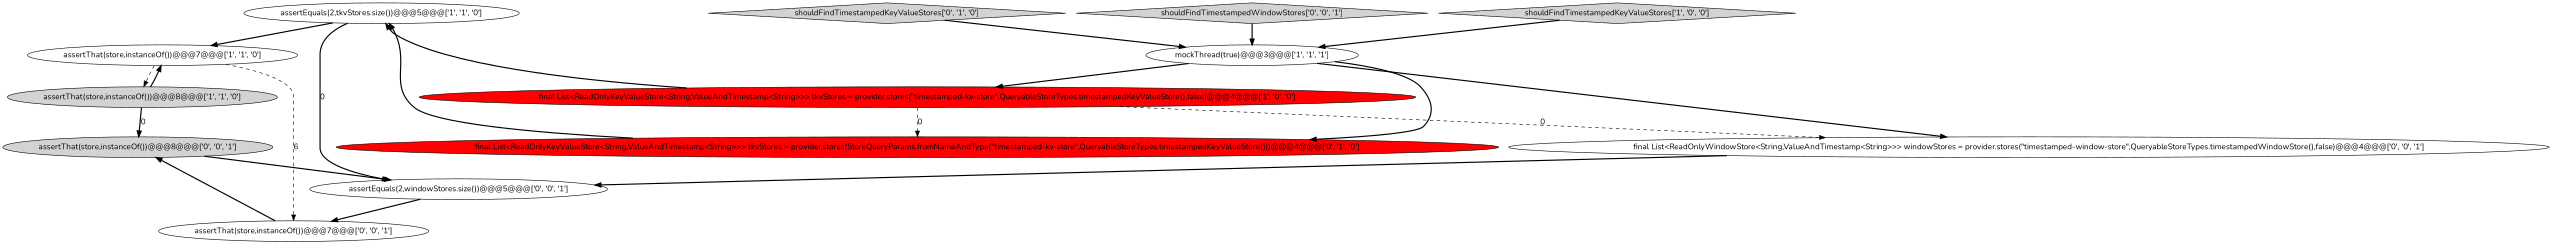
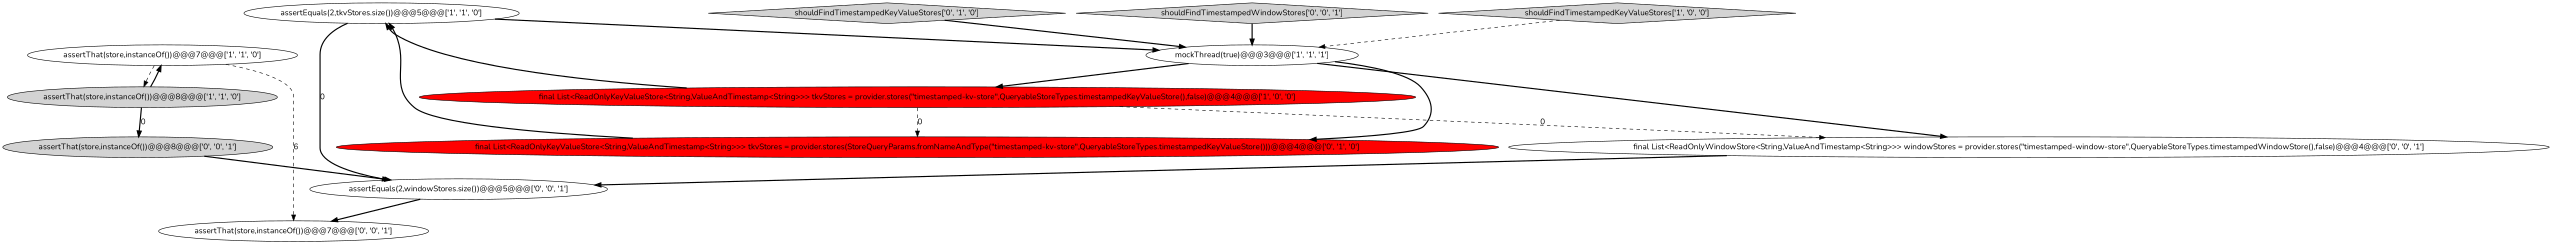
edge "shouldFindTimestampedKeyValueStores['1', '0', '0']" -> "mockThread(true)@@@3@@@['1', '1', '1']": style bold -> dashed
edge "assertEquals(2,tkvStores.size())@@@5@@@['1', '1', '0']" -> "assertThat(store,instanceOf())@@@7@@@['1', '1', '0']": now "assertEquals(2,tkvStores.size())@@@5@@@['1', '1', '0']" -> "mockThread(true)@@@3@@@['1', '1', '1']"
edge "assertThat(store,instanceOf())@@@7@@@['0', '0', '1']" -> "assertThat(store,instanceOf())@@@8@@@['0', '0', '1']": removed
